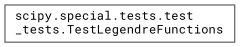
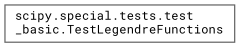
node "scipy.special.tests.test _tests.TestLegendreFunctions": label "scipy.special.tests.test _tests.TestLegendreFunctions" -> "scipy.special.tests.test _basic.TestLegendreFunctions"
